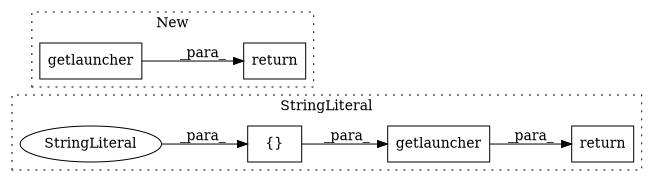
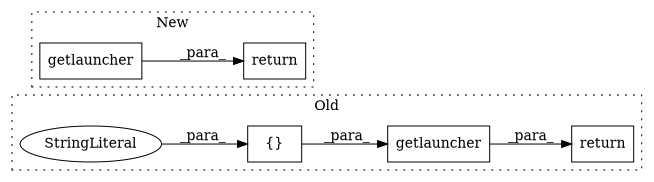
cluster "StringLiteral": label "StringLiteral" -> "Old"
